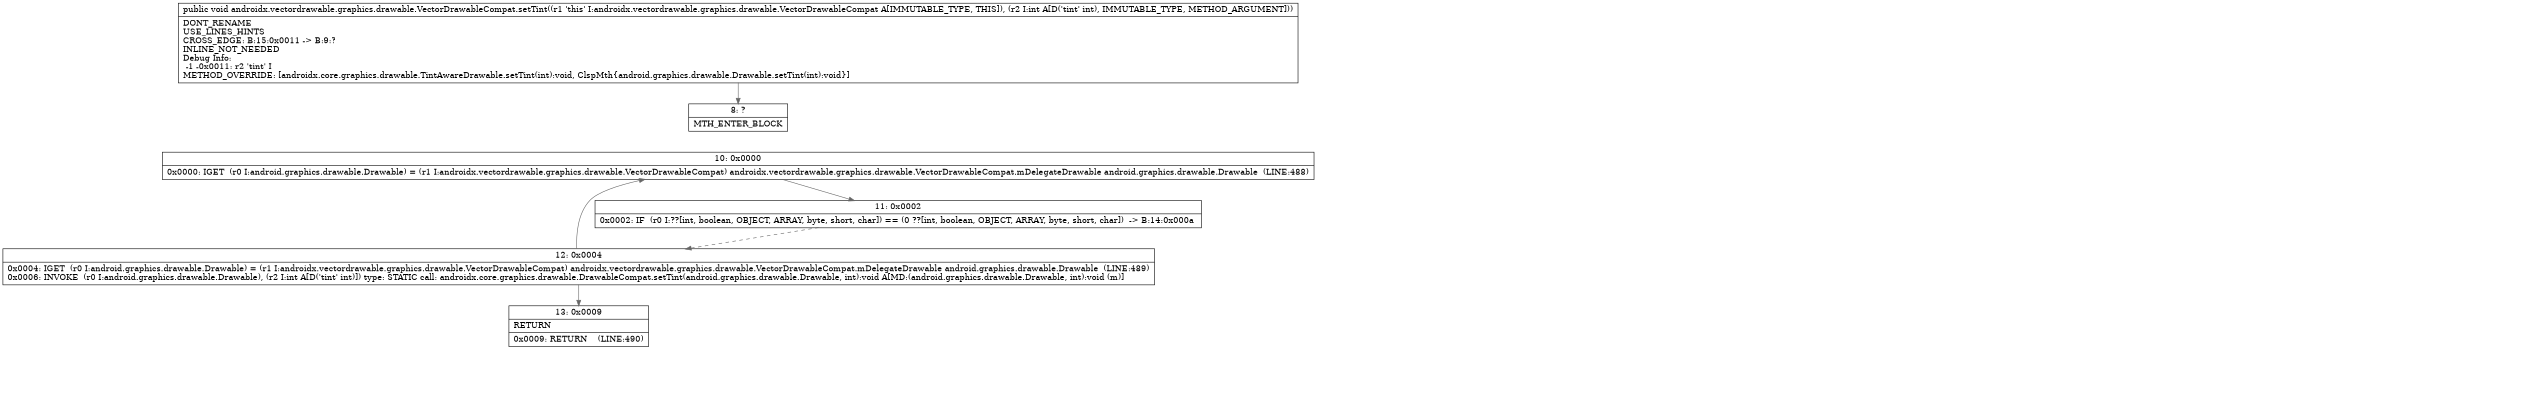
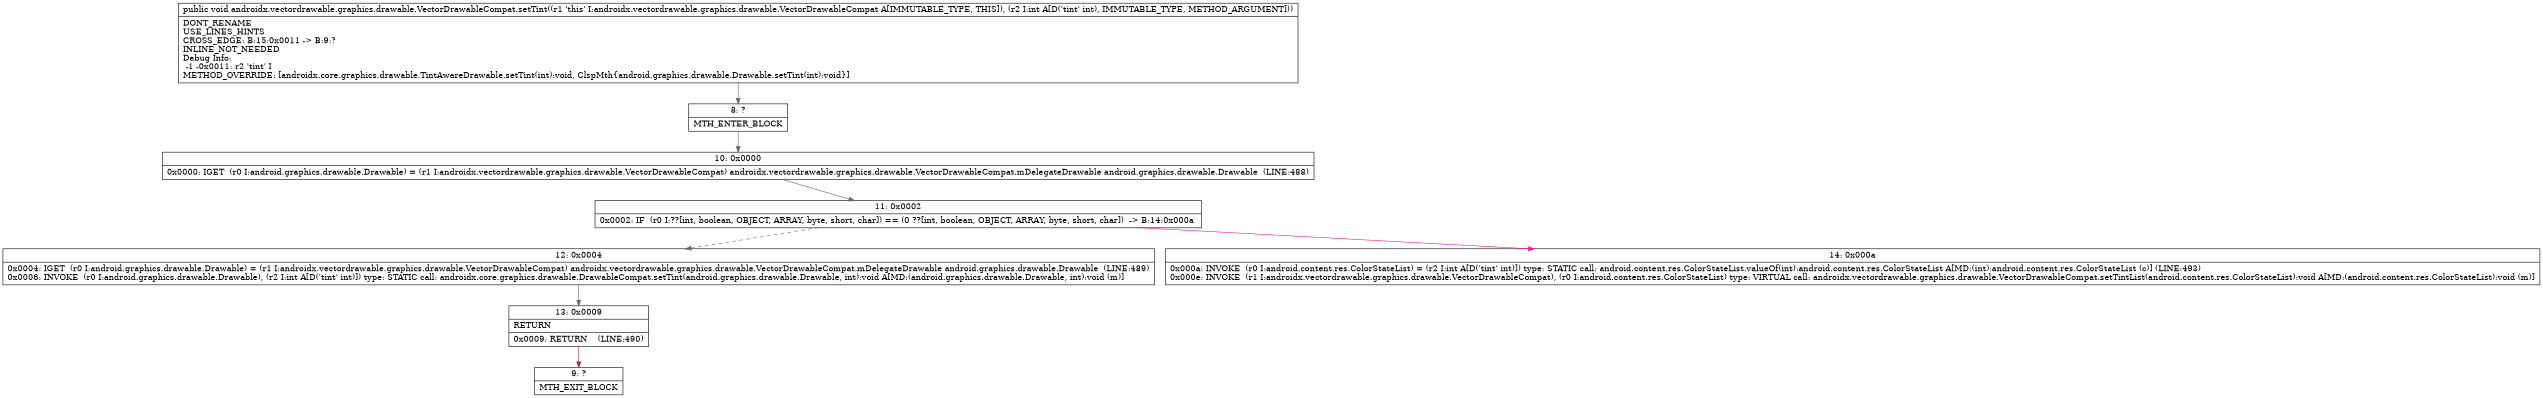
edge "12: 0x0004" -> "10: 0x0000": now "8: ?" -> "10: 0x0000"
node "14: 0x000a": added
node "9: ?": added
